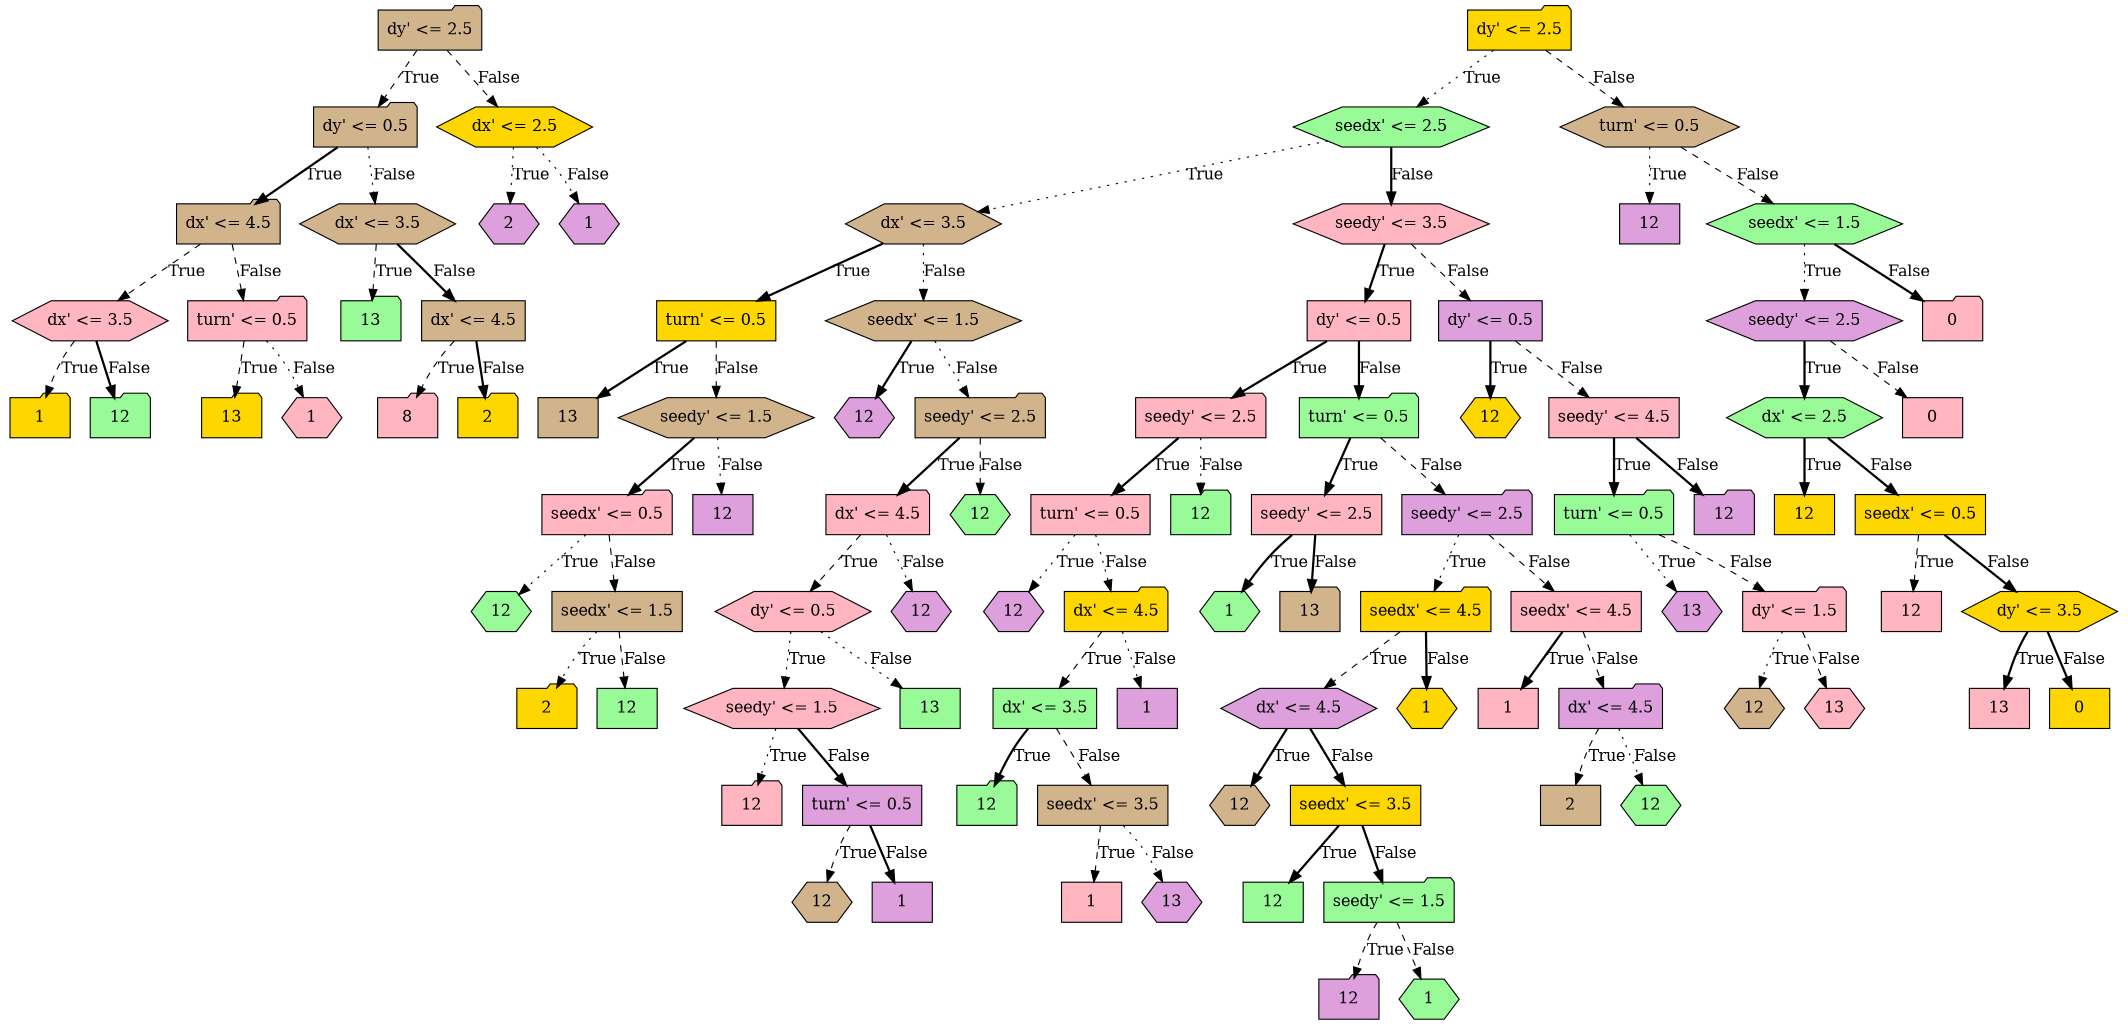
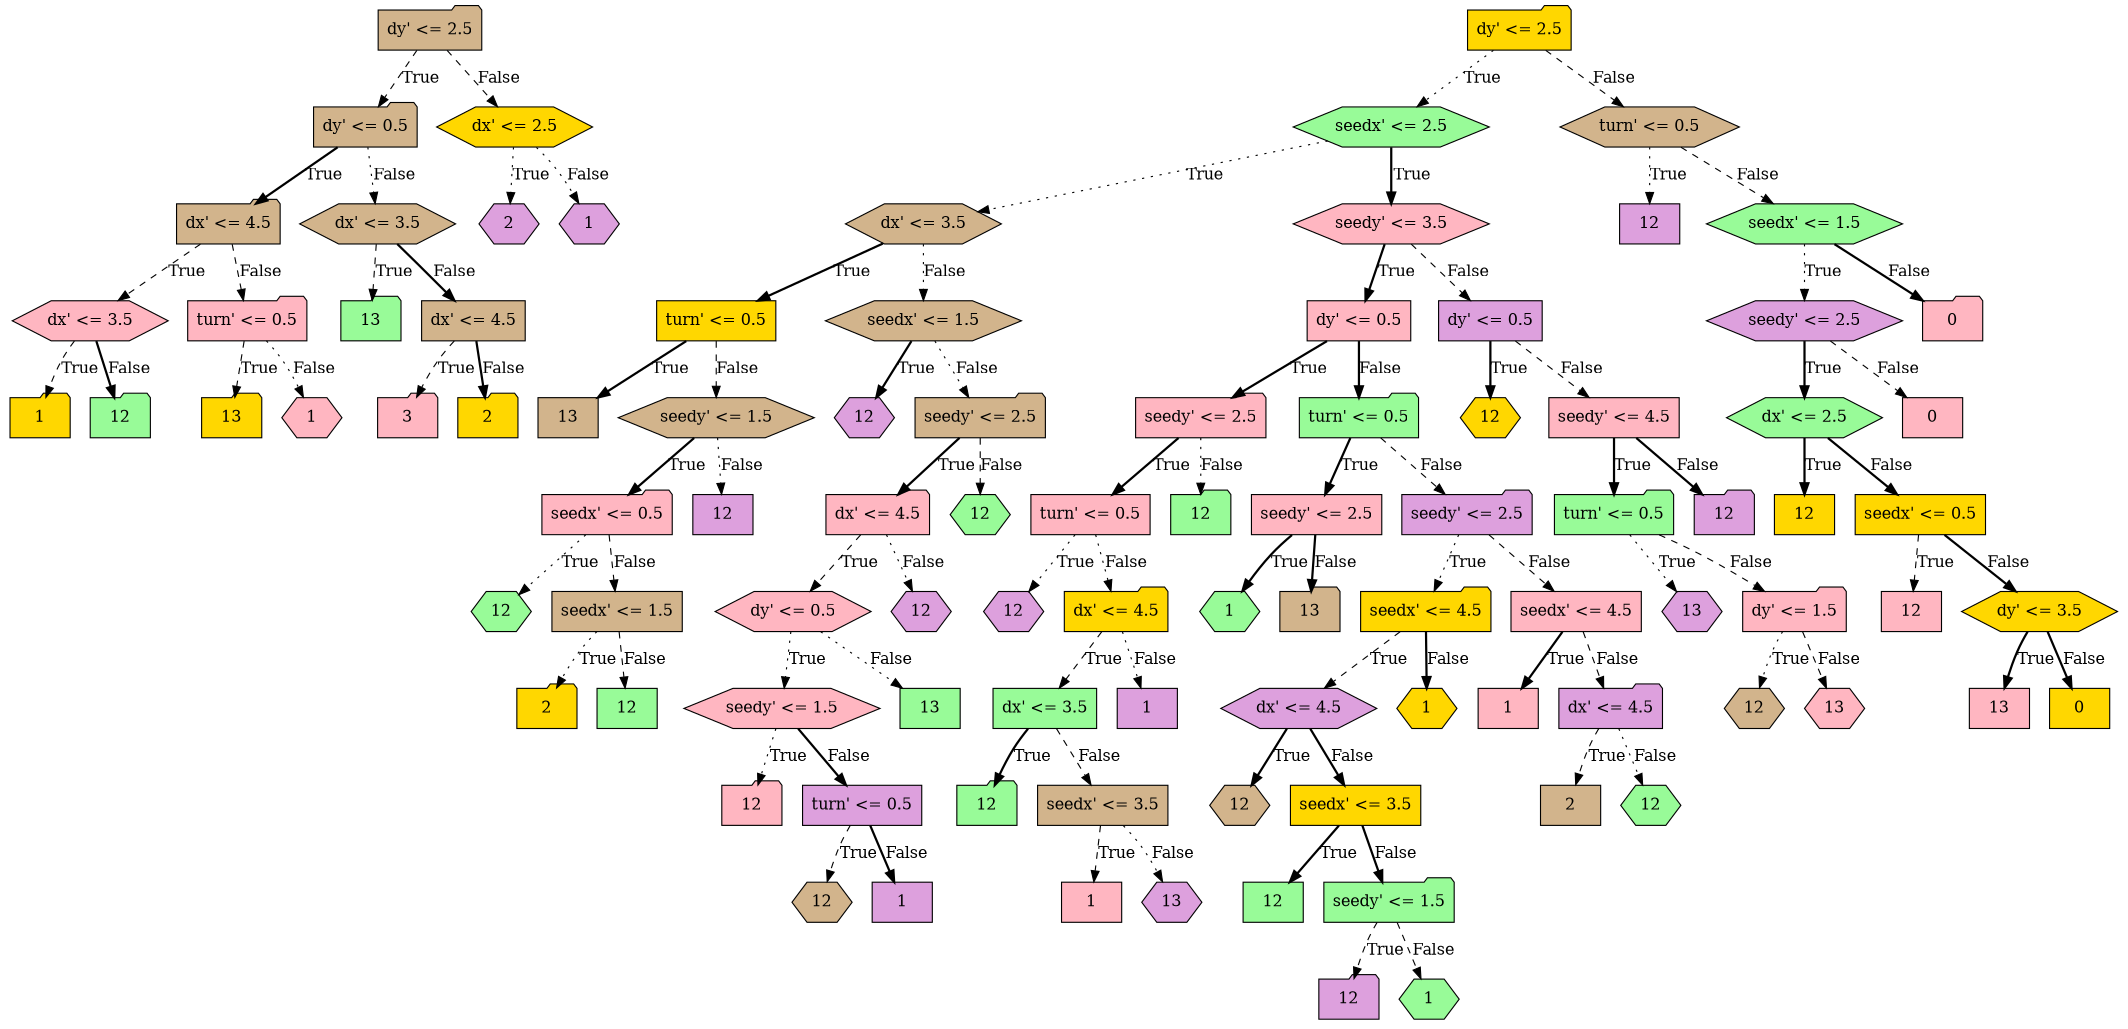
edge "seedx' <= 2.5" -> "seedy' <= 3.5": label "False" -> "True"
node "8": label "8" -> "3"
